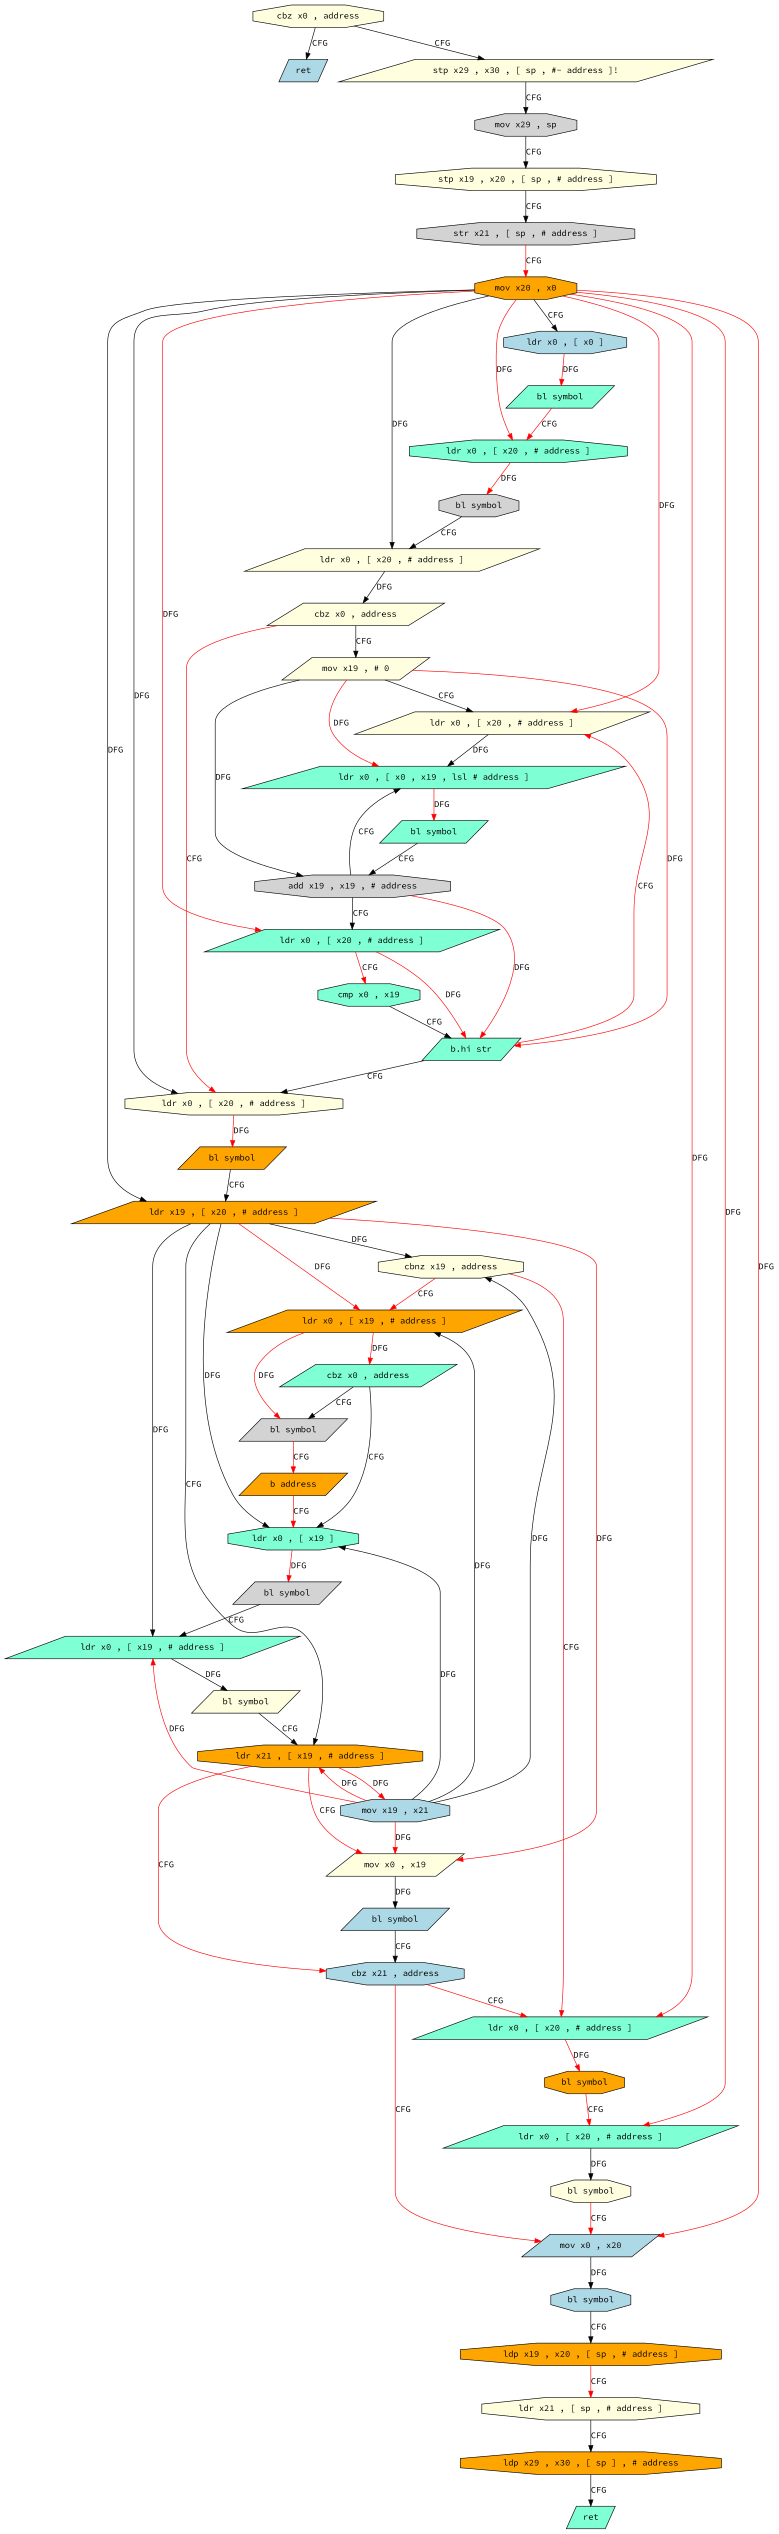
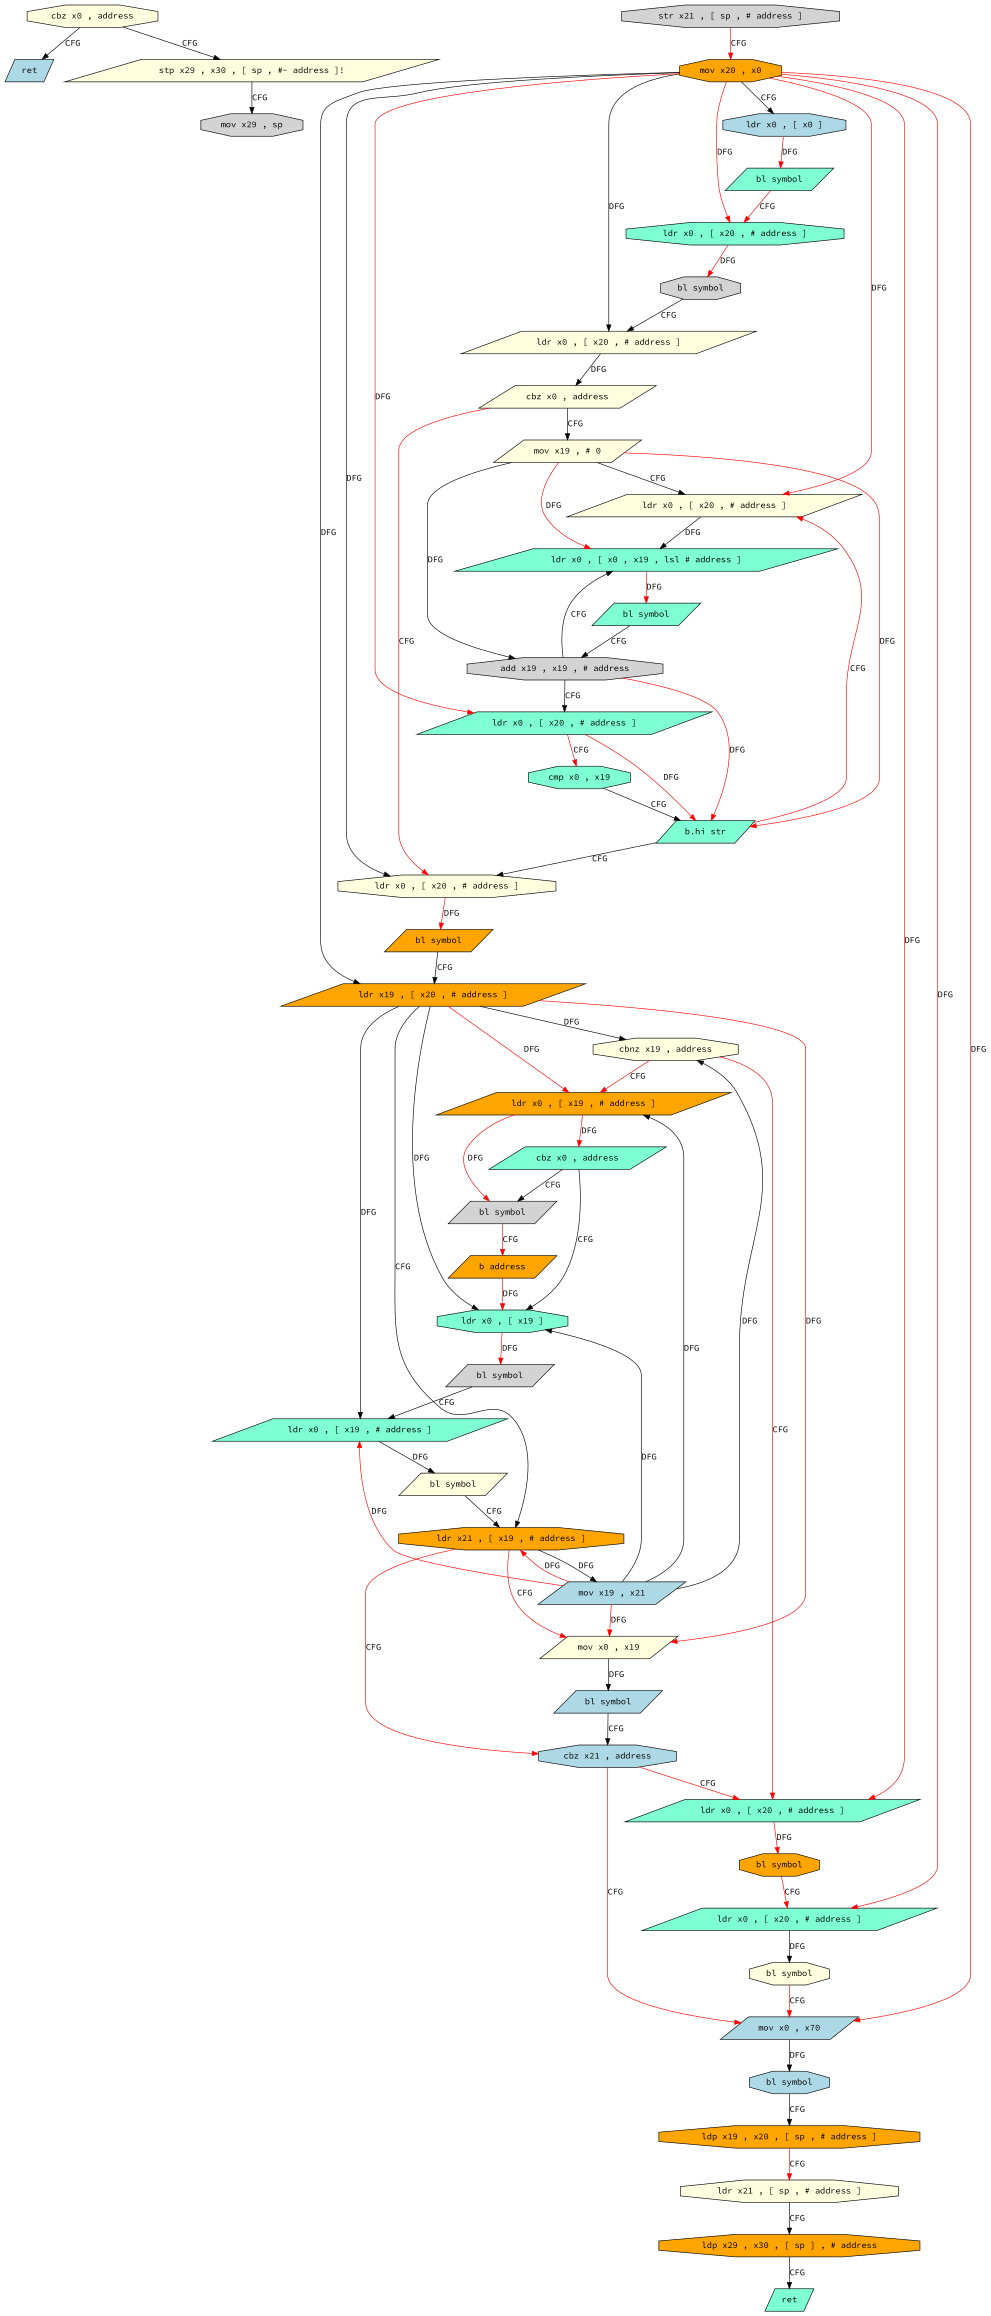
node "stp x19 , x20 , [ sp , # address ]": removed
edge "b address" -> "ldr x0 , [ x19 ]": label "CFG" -> "DFG"
edge "ldr x21 , [ x19 , # address ]" -> "mov x19 , x21": color red -> black
node "mov x19 , x21": shape octagon -> parallelogram
node "mov x0 , x20": label "mov x0 , x20" -> "mov x0 , x70"
